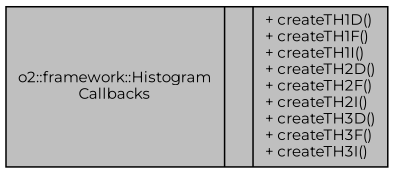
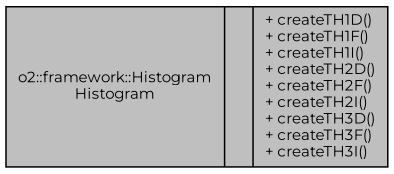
node "o2::framework::Histogram": text "Callbacks" -> "Histogram"
